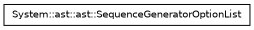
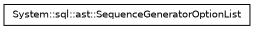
node "System::ast::ast::SequenceGeneratorOptionList": label "System::ast::ast::SequenceGeneratorOptionList" -> "System::sql::ast::SequenceGeneratorOptionList"
